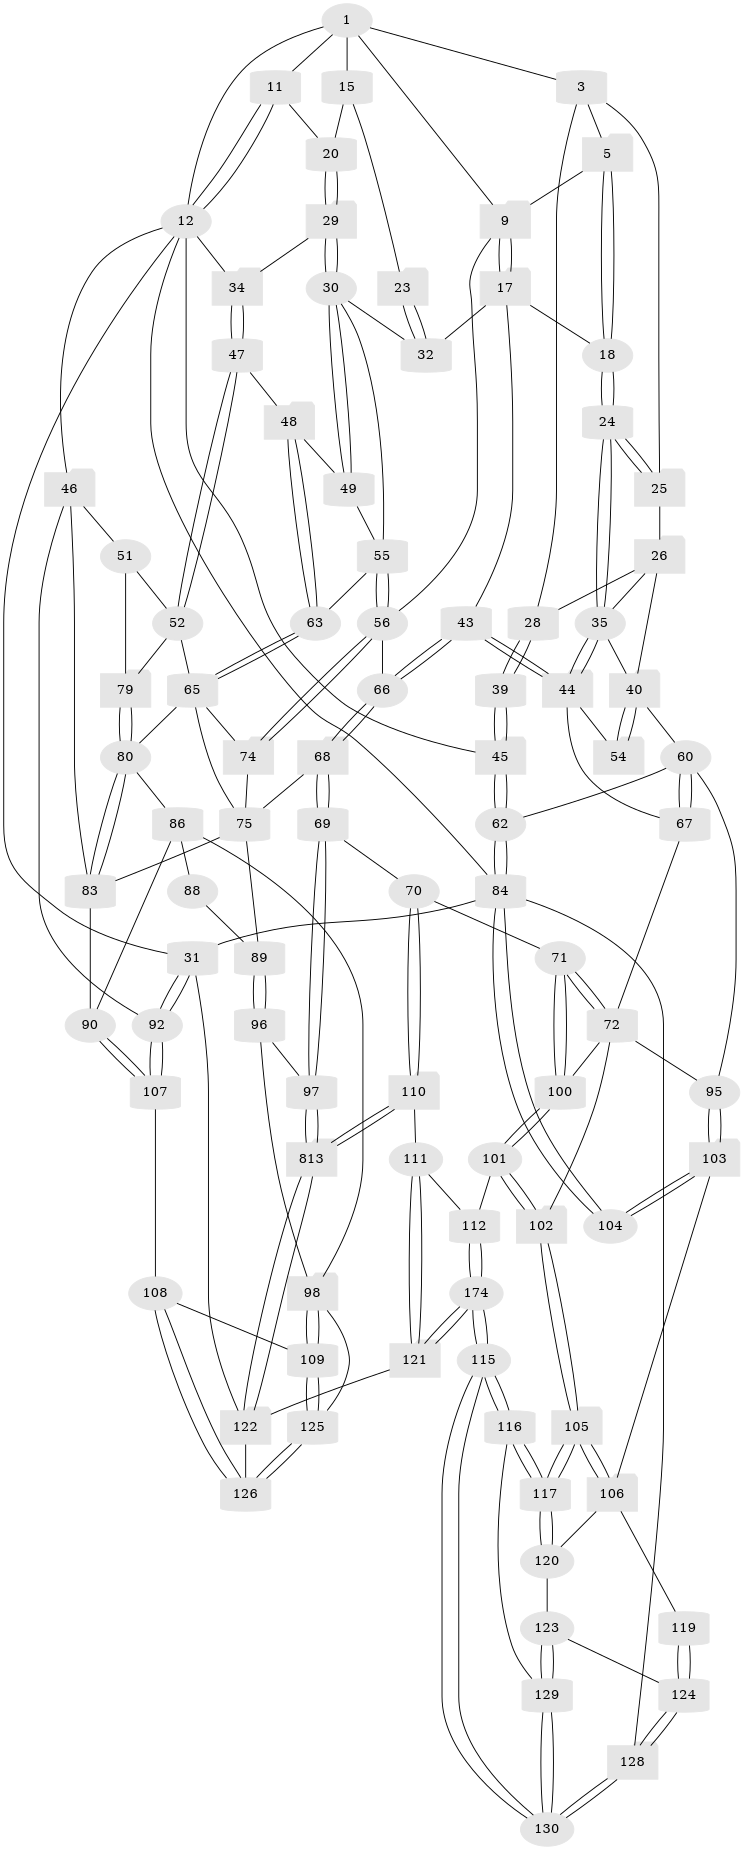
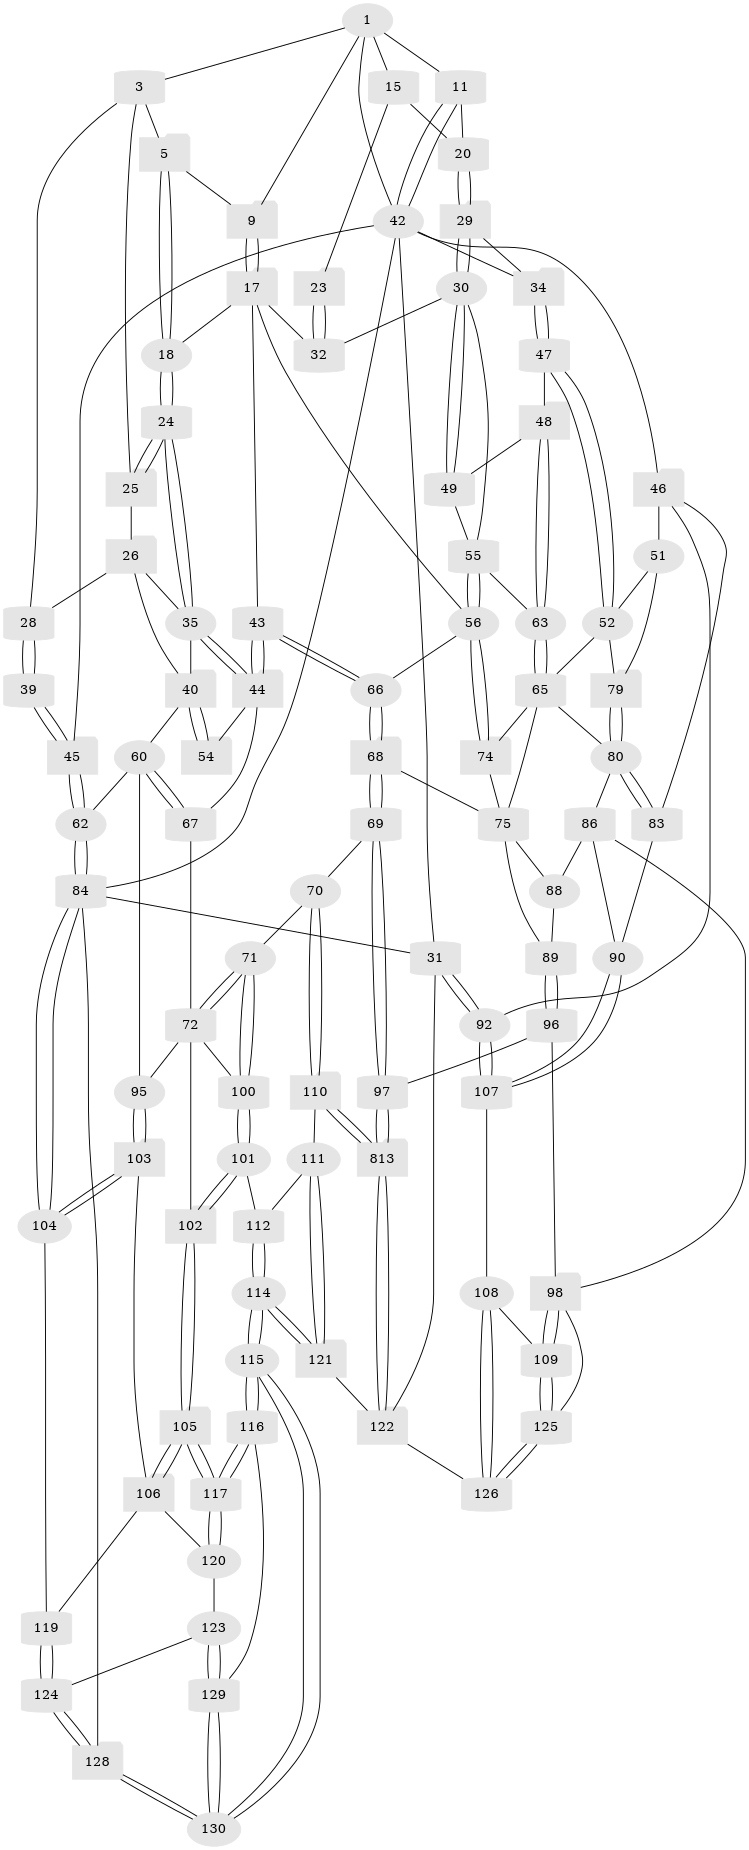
node "12": label "12" -> "42"
edge "9" -- "56": now "17" -- "56"
edge "75" -- "83": now "75" -- "88"
node "174": label "174" -> "114"
edge "104" -- "119": added
